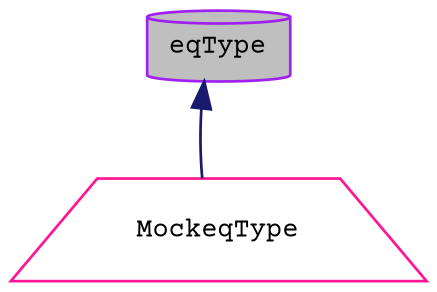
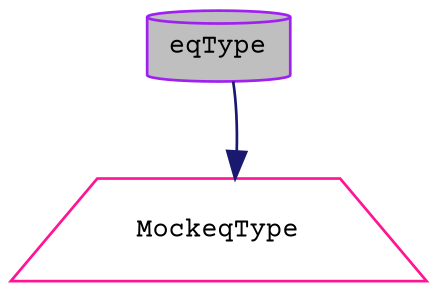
edge "MockeqType" -> "eqType": reversed
